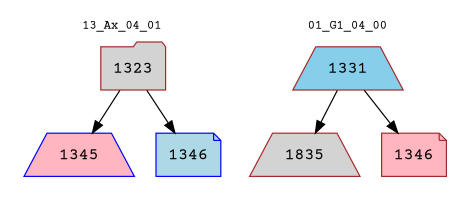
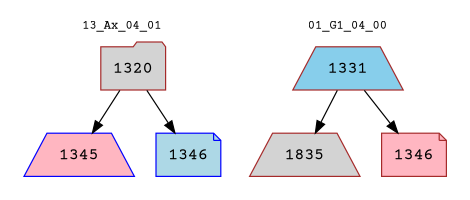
node "1323": label "1323" -> "1320"
